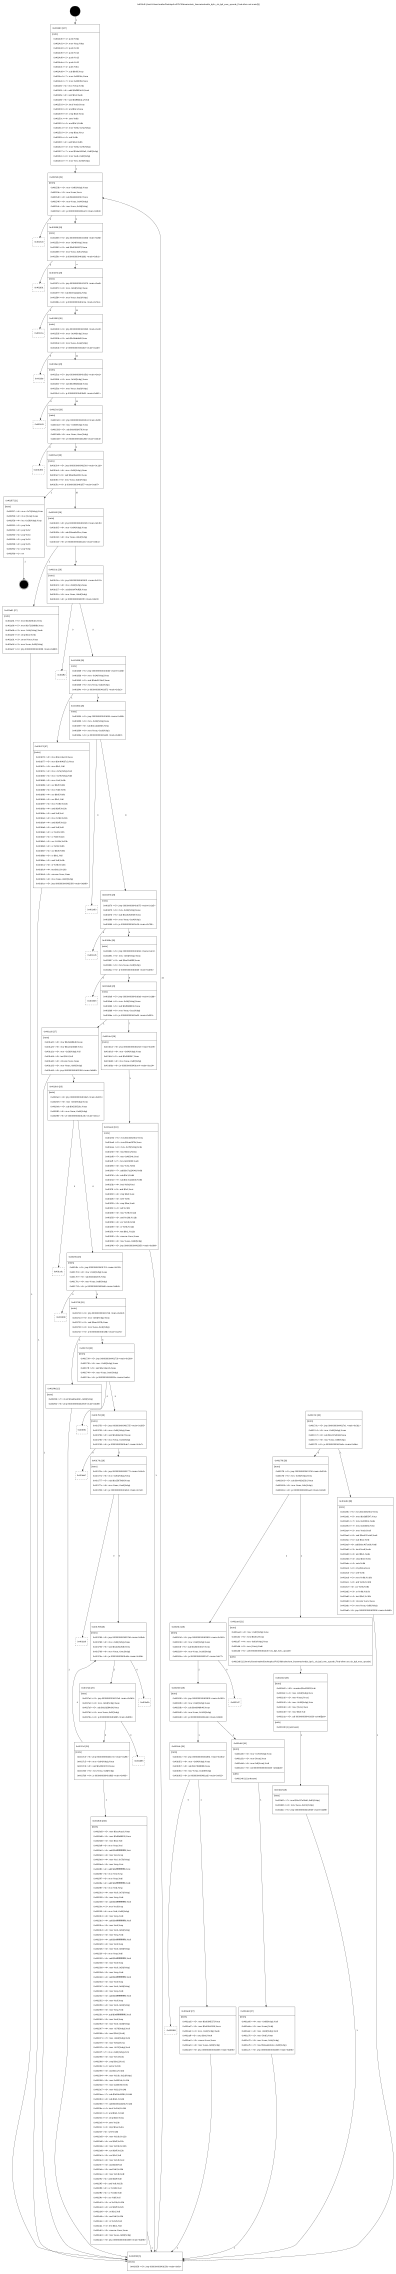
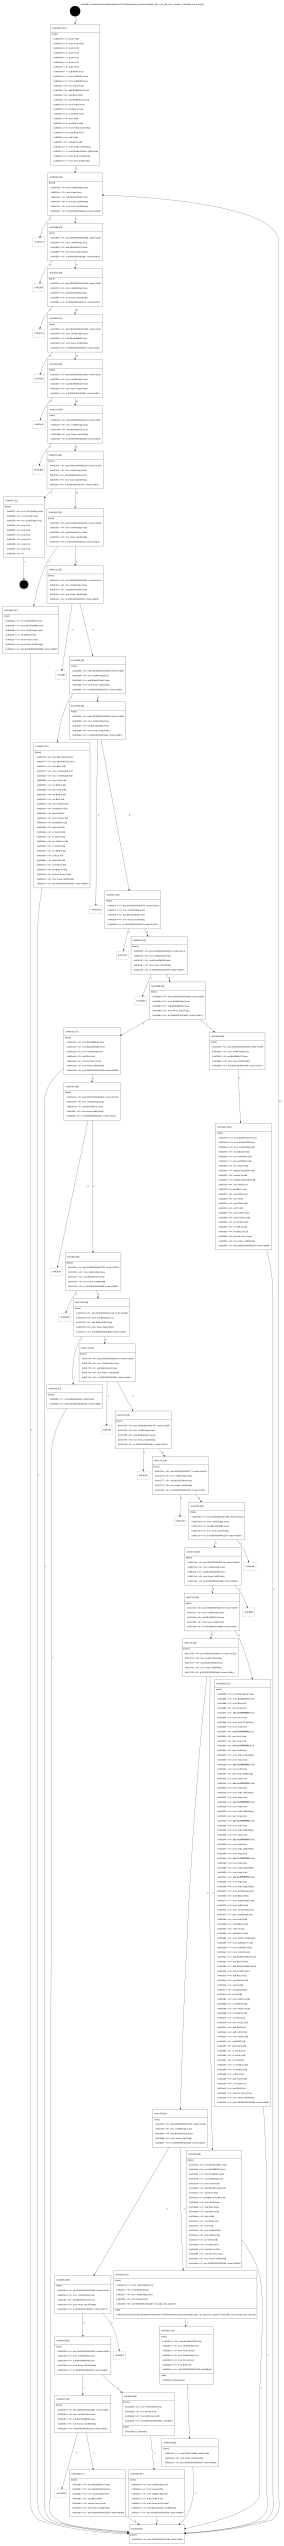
edge "0x4017c0 [28]" -> "0x401788 [28]": now "0x4017c0 [28]" -> "0x4017dc [28]"
